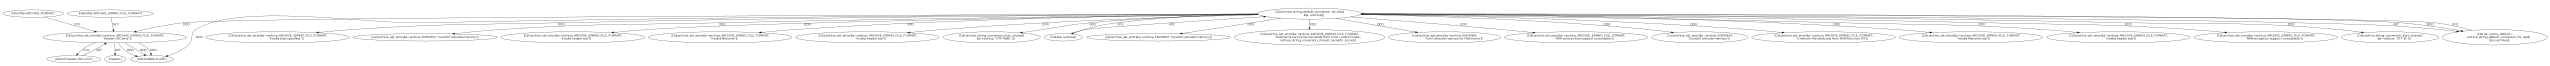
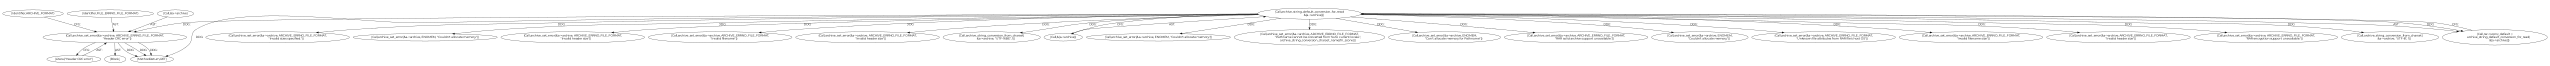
node "(Identifier,ARCHIVE_ERRNO_FILE_FORMAT)": label "(Identifier,ARCHIVE_ERRNO_FILE_FORMAT)" -> "(Identifier,FILE_ERRNO_FILE_FORMAT)"
node "(Call,&a->archive)": added
node "(Header,)": label "(Header,)" -> "(Block,)"
